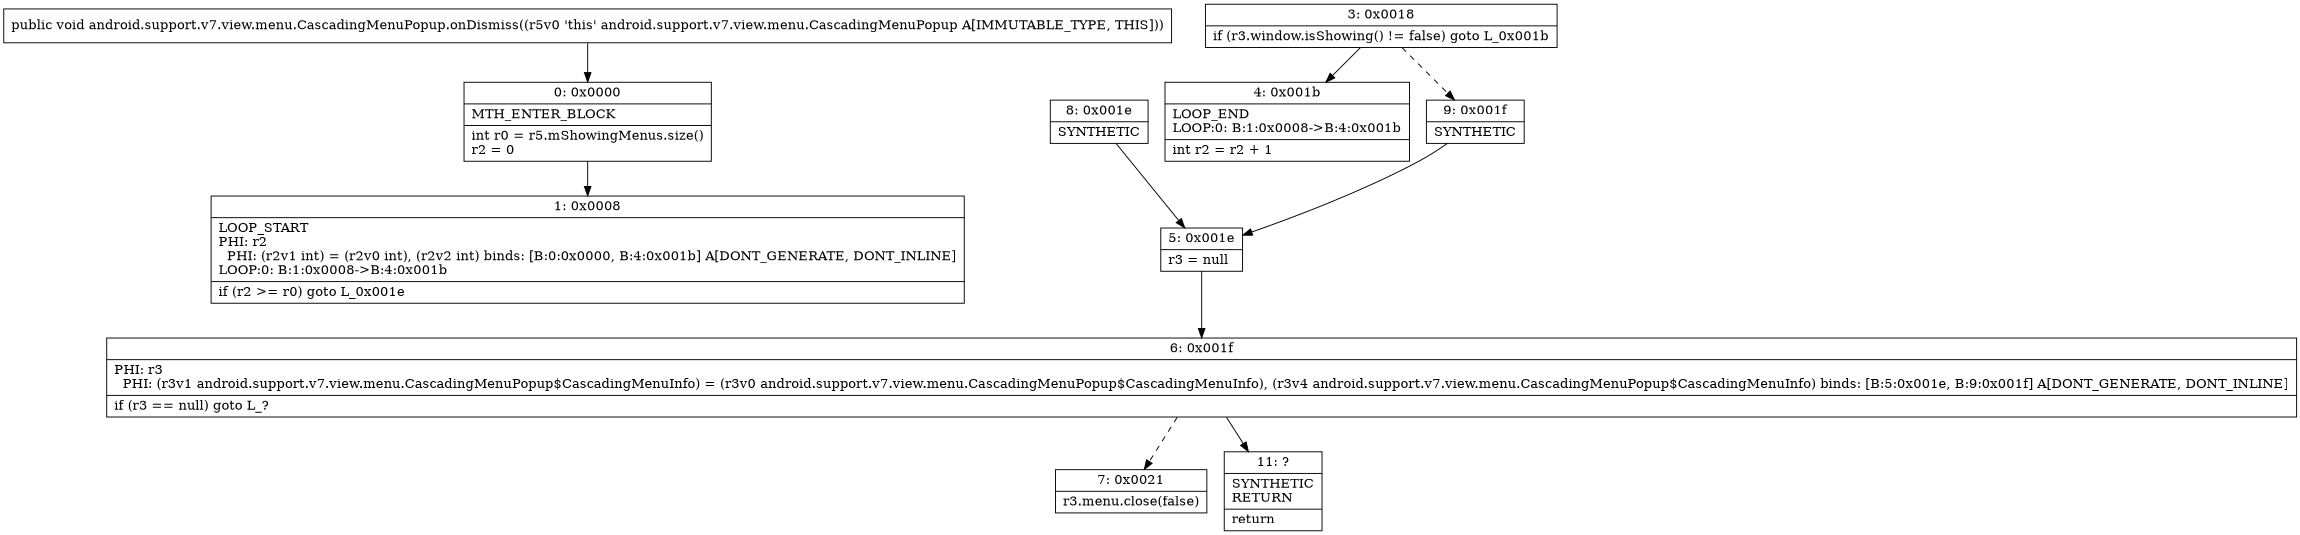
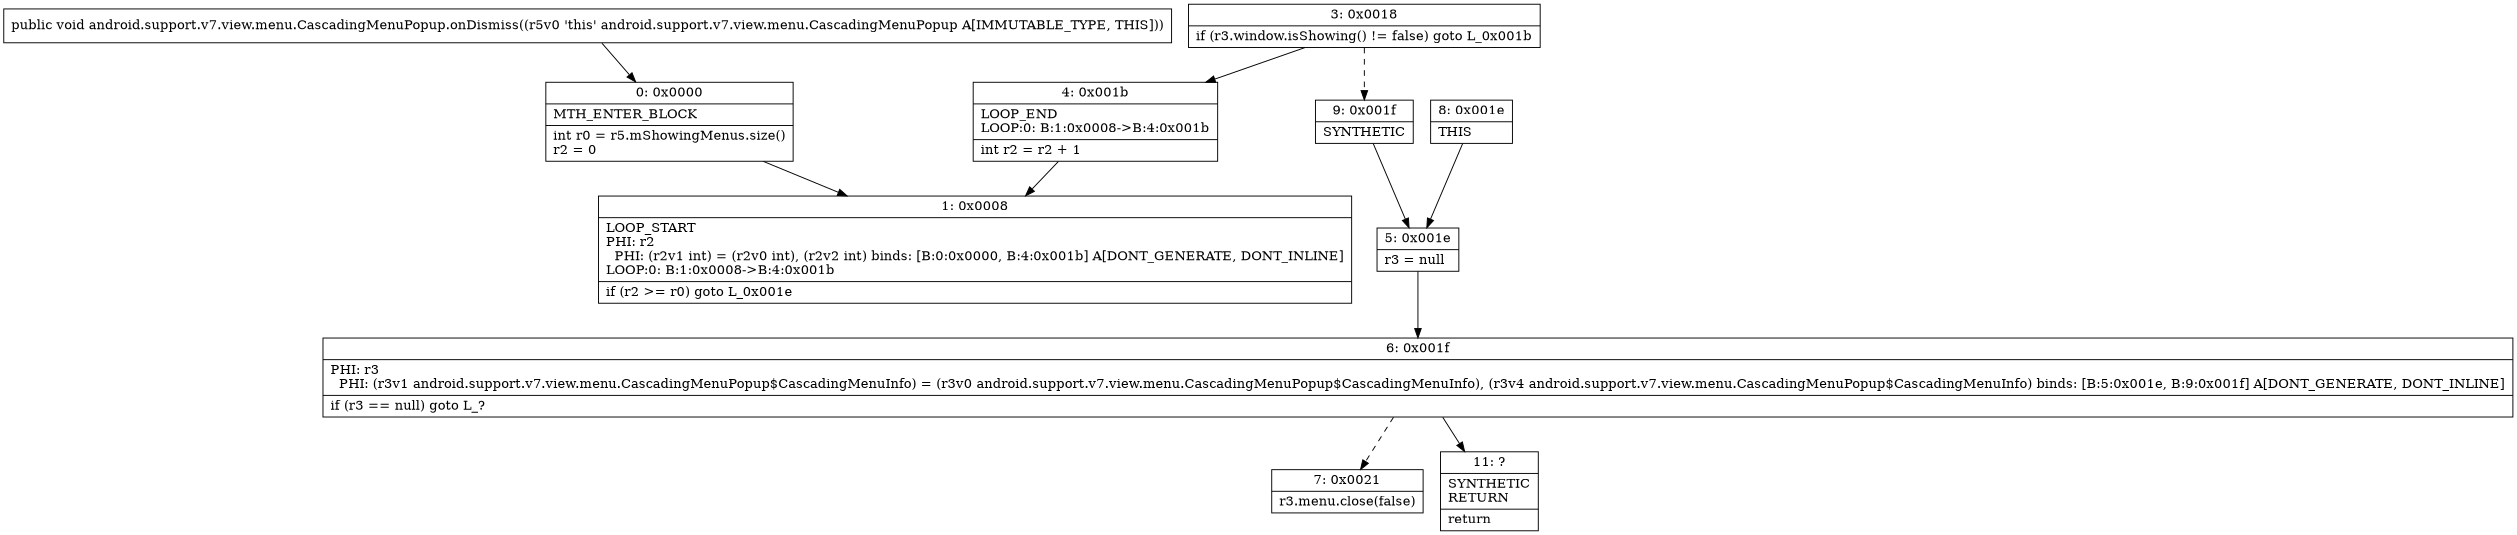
node "8: 0x001e": text "SYNTHETIC" -> "THIS"
edge "4: 0x001b" -> "1: 0x0008": added
